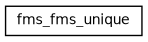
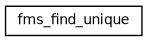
node "fms_fms_unique": label "fms_fms_unique" -> "fms_find_unique"
